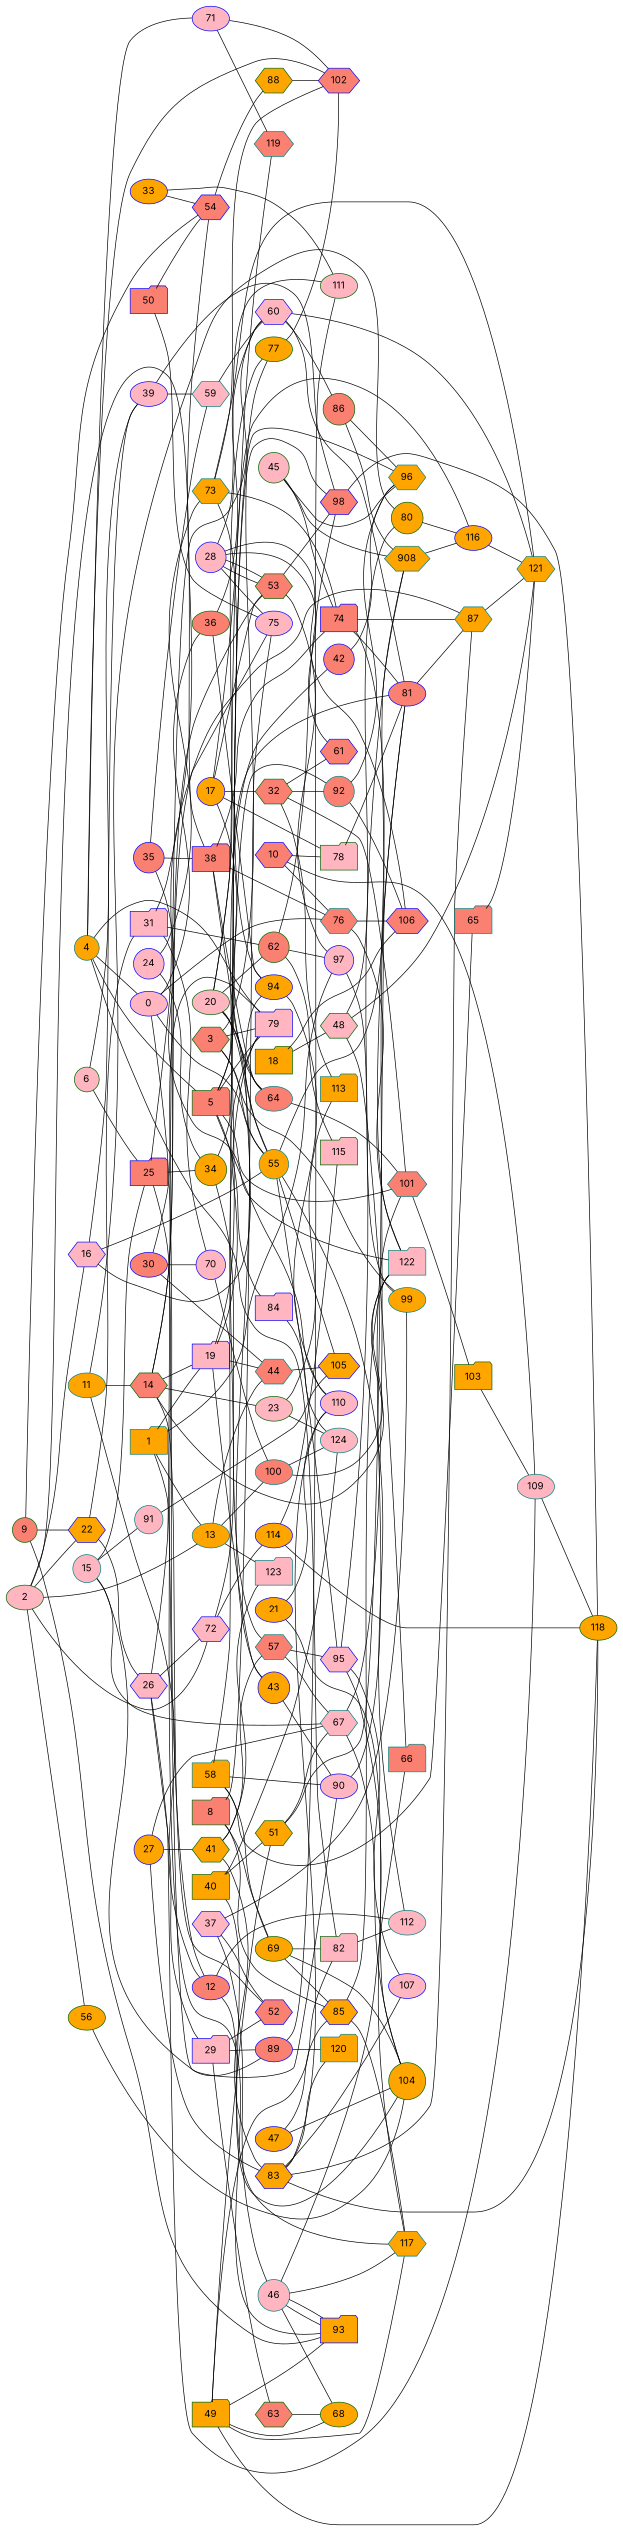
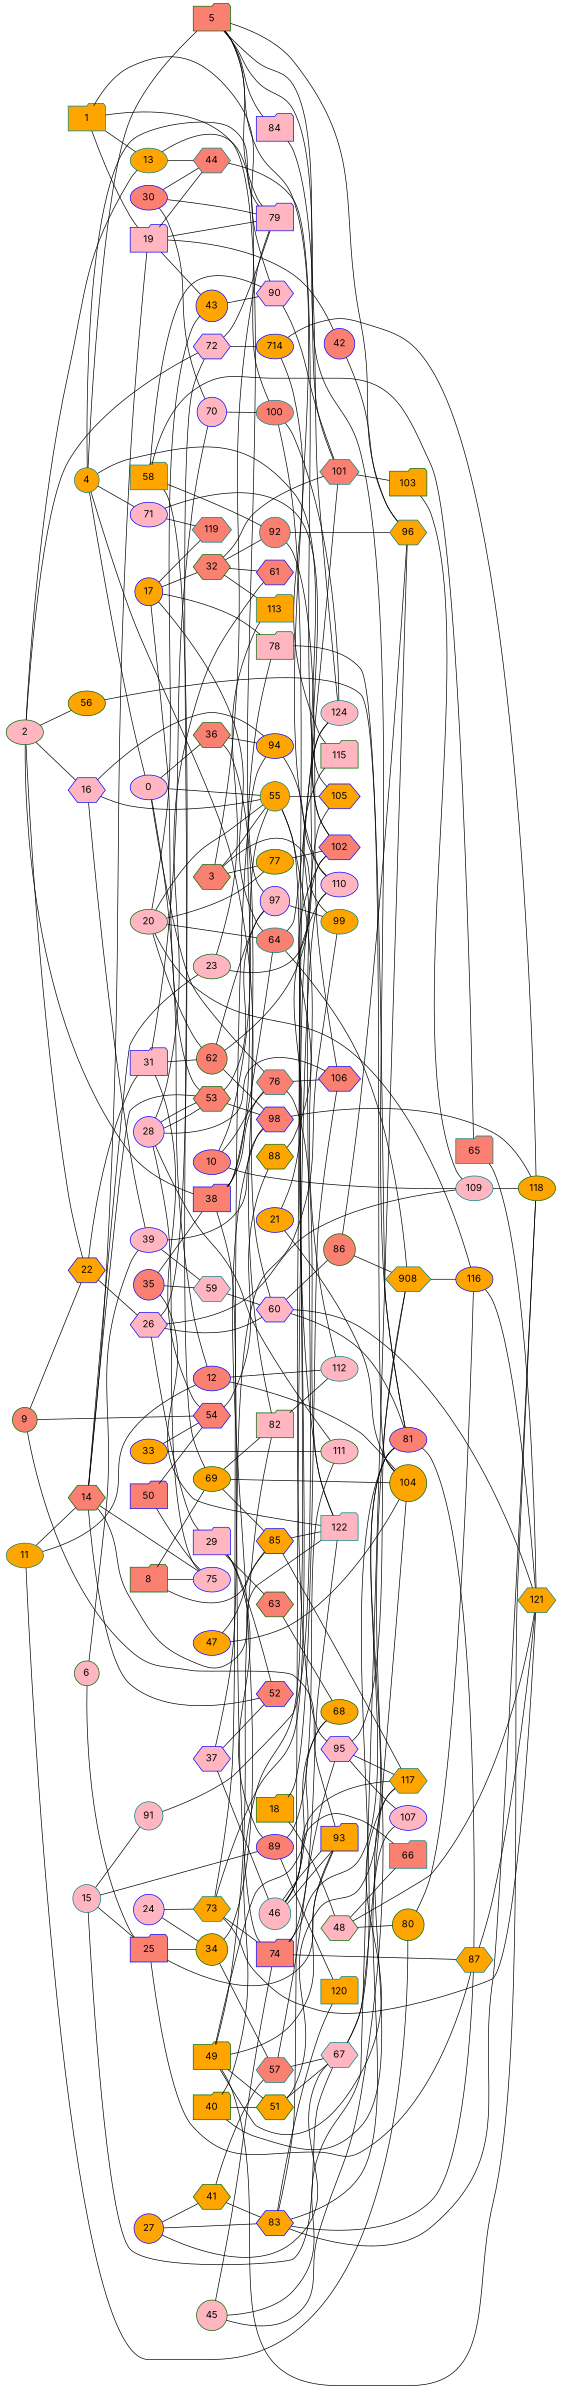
node "36": shape ellipse -> hexagon
node "10": shape hexagon -> ellipse
edge "908" -- "55": now "908" -- "64"
node "114": label "114" -> "714"
node "123": removed
node "90": shape ellipse -> hexagon
